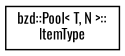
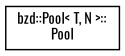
node "bzd::Pool< T, N >:: ItemType": label "bzd::Pool< T, N >:: ItemType" -> "bzd::Pool< T, N >:: Pool"
